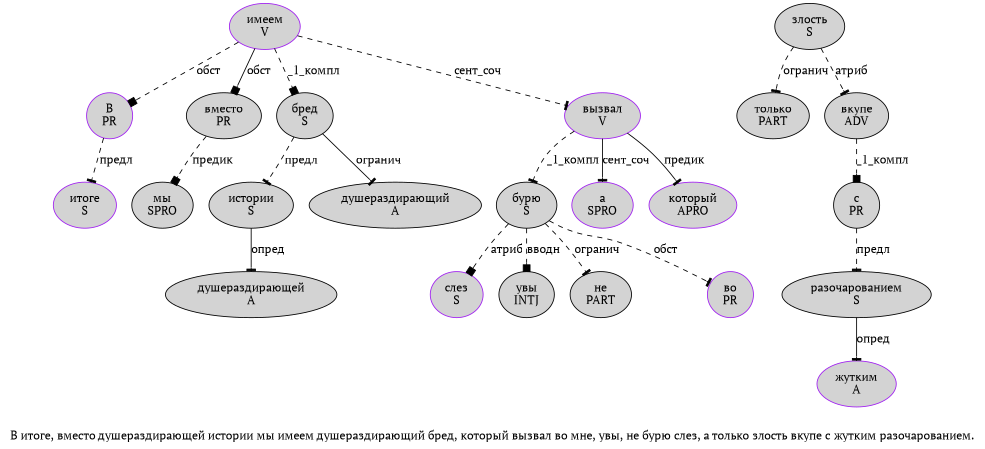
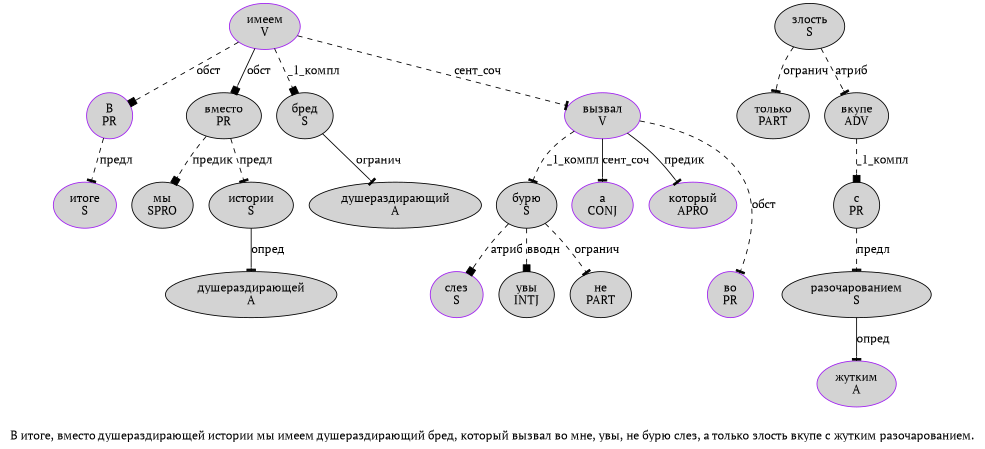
edge "бред S" -> "истории S": now "вместо PR" -> "истории S"
node "а SPRO": label "а SPRO" -> "а CONJ"
edge "бурю S" -> "во PR": now "вызвал V" -> "во PR"
